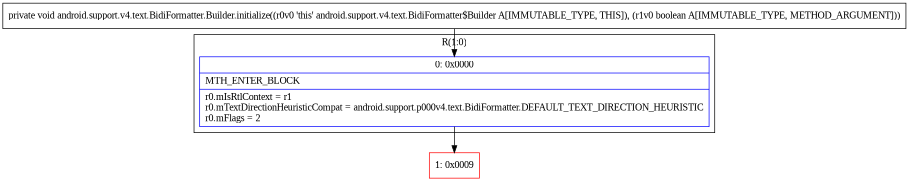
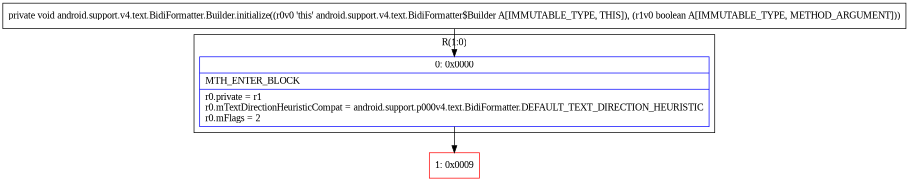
node "0: 0x0000": text "r0.mIsRtlContext = r1" -> "r0.private = r1"
